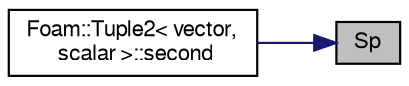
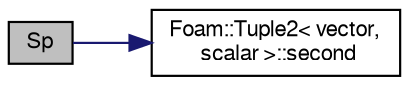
edge "Foam::Tuple2< vector, scalar >::second" -> "Sp": reversed
